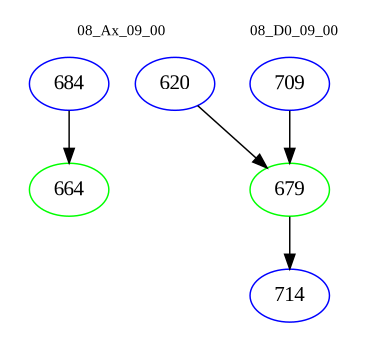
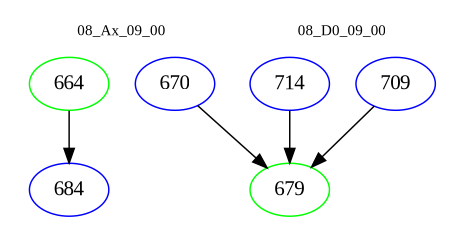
node "620": label "620" -> "670"
edge "684" -> "664": reversed
edge "679" -> "714": reversed
